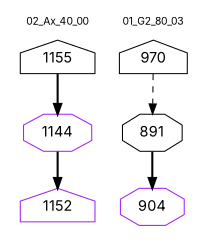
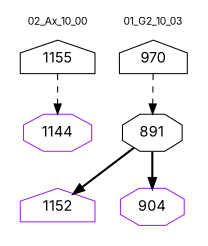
cluster "02_Ax_40_00": label "02_Ax_40_00" -> "02_Ax_10_00"
cluster "01_G2_80_03": label "01_G2_80_03" -> "01_G2_10_03"
edge "1155" -> "1144": style bold -> dashed
edge "1144" -> "1152": now "891" -> "1152"
